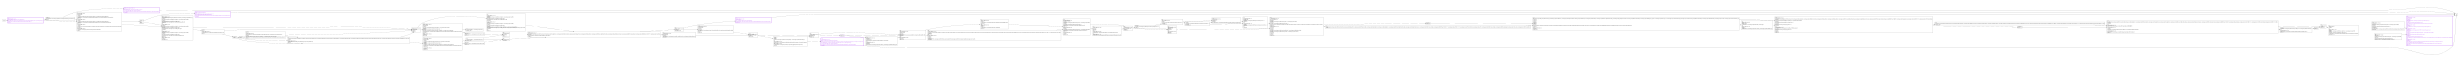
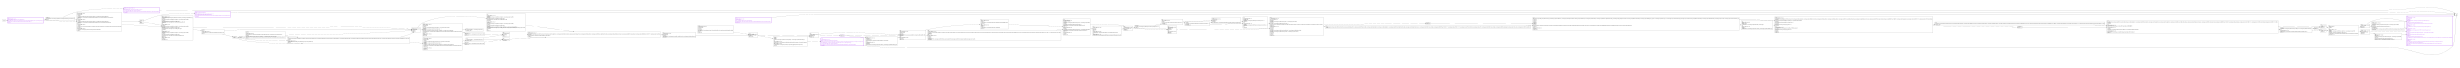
node "L79 LINENUMBER 1717 L79 ILOAD 27 IFEQ L80": added
node "L28 LINENUMBER 1604 L28 ALOAD 14 IFNONNULL L29": removed
node "L75 FRAME SAME ICONST_0": added
node "L78 LINENUMBER 1721 L78 FRAME APPEND [I] ILOAD 27 IFNE L80": added
